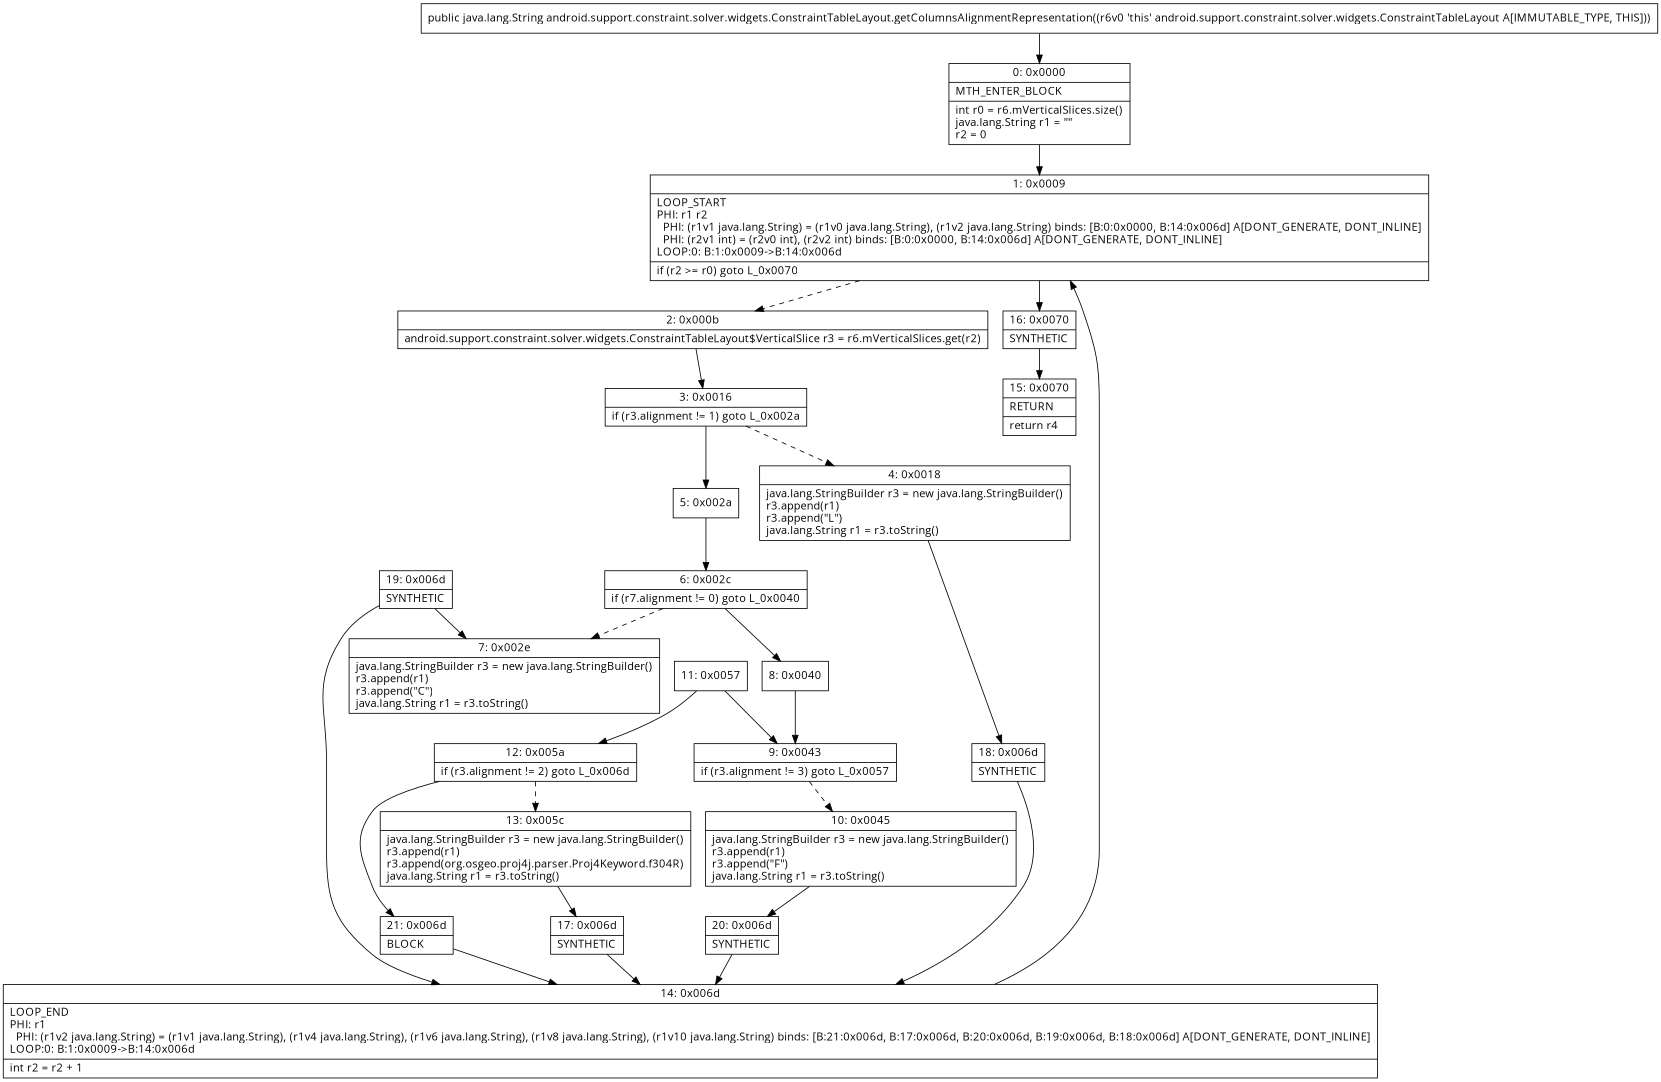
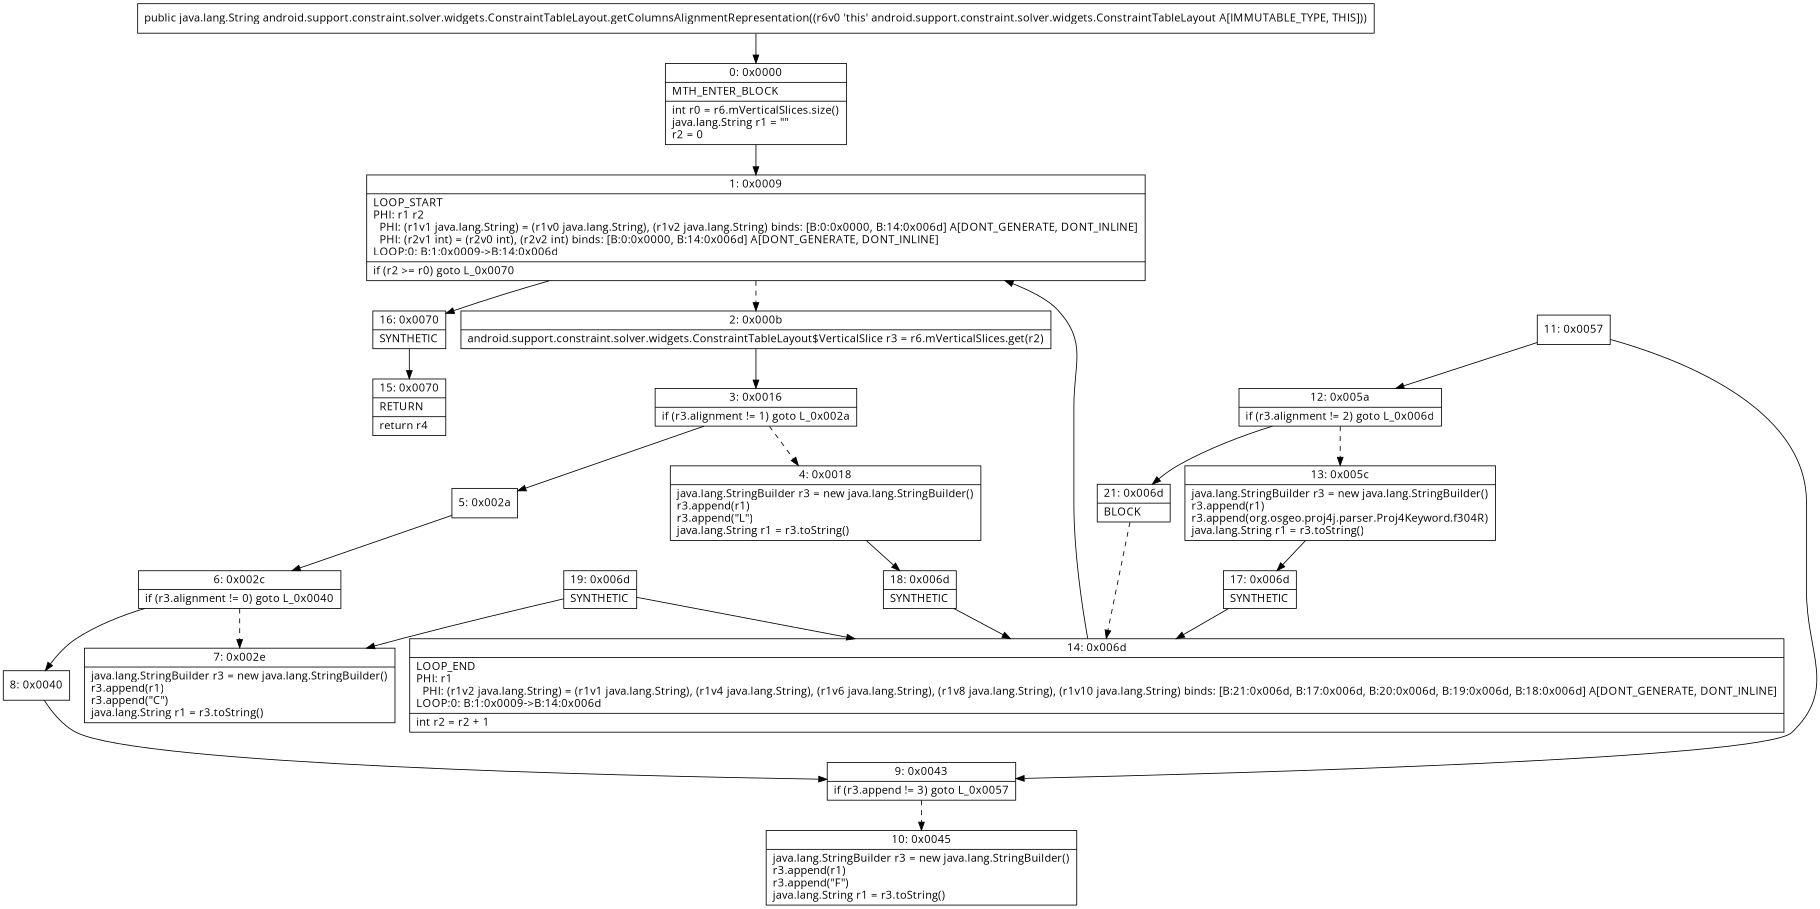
node "6: 0x002c": text "if (r7.alignment != 0) goto L_0x0040" -> "if (r3.alignment != 0) goto L_0x0040"
node "9: 0x0043": text "if (r3.alignment != 3) goto L_0x0057" -> "if (r3.append != 3) goto L_0x0057"
node "20: 0x006d": removed
edge "21: 0x006d" -> "14: 0x006d": style solid -> dashed
